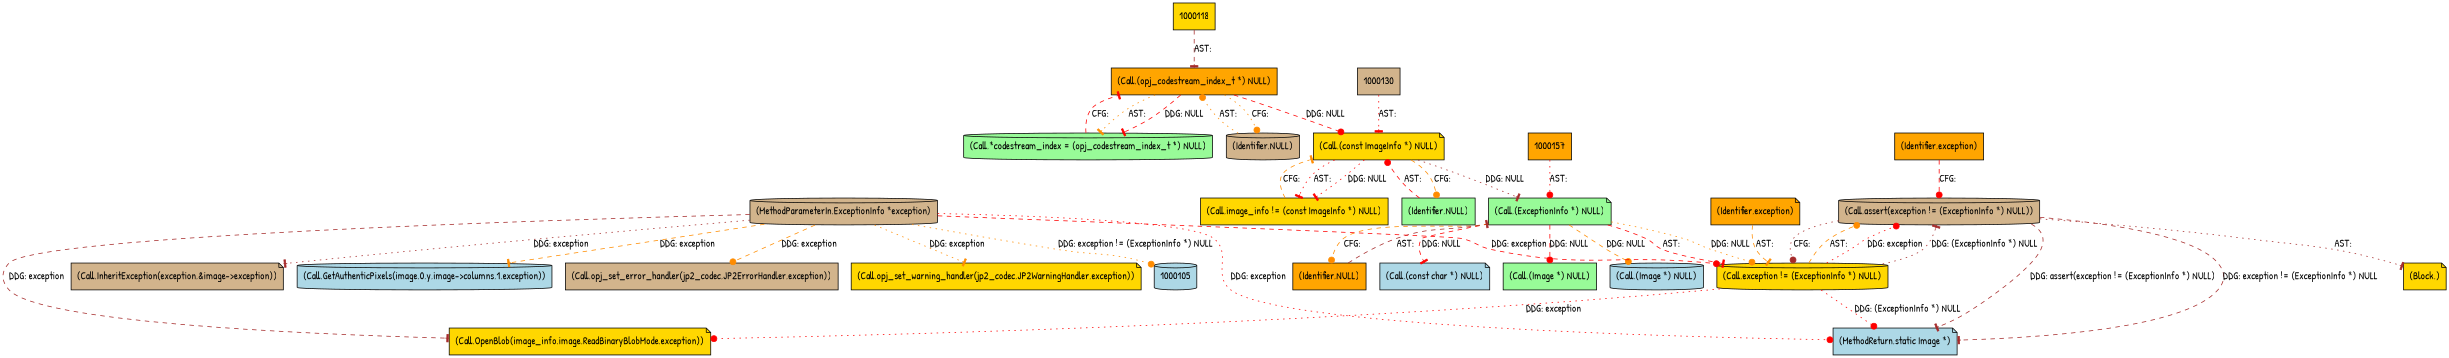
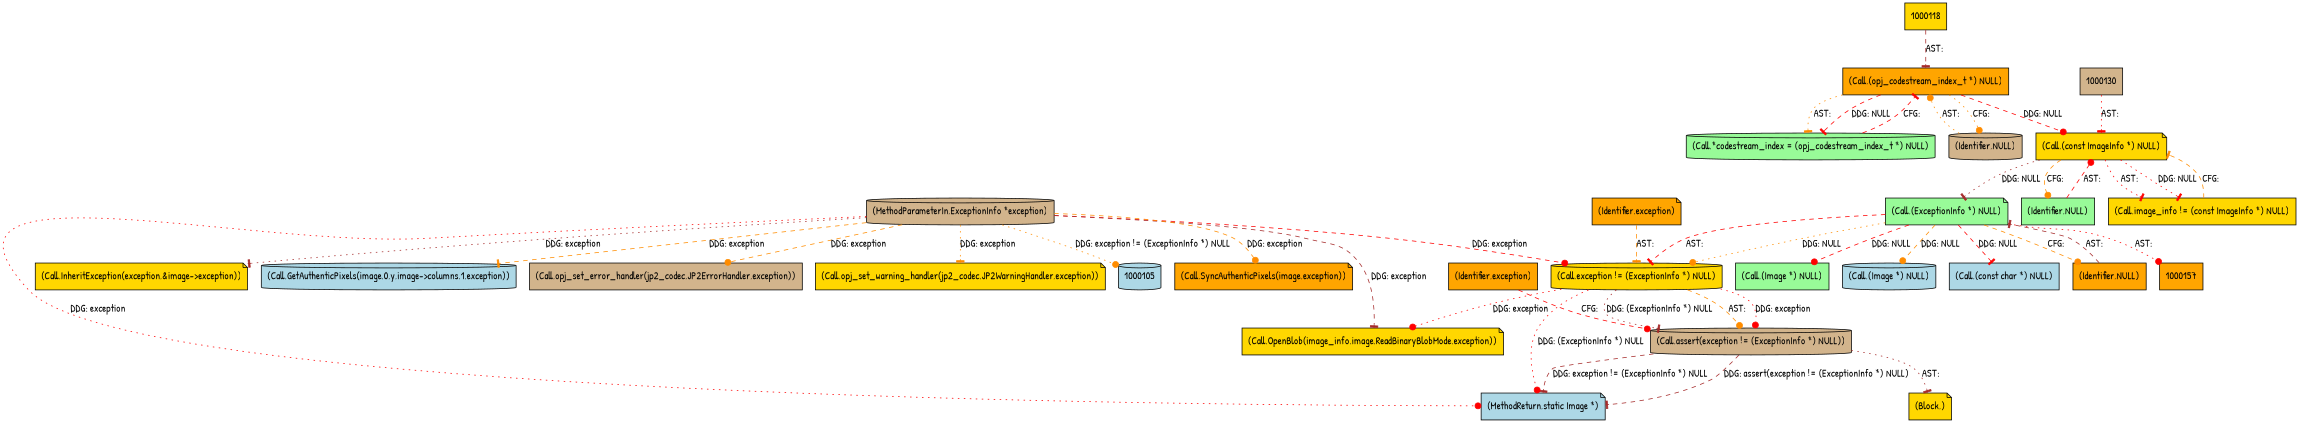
edge "1000157" -> "(Call,(ExceptionInfo *) NULL)": reversed
edge "(Call,assert(exception != (ExceptionInfo *) NULL))" -> "(Call,exception != (ExceptionInfo *) NULL)": removed, label "CFG:"
node "(Call,InheritException(exception,&image->exception))": fillcolor tan -> gold
node "(Call,SyncAuthenticPixels(image,exception))": added
node "(Call,(const char *) NULL)": shape note -> box
